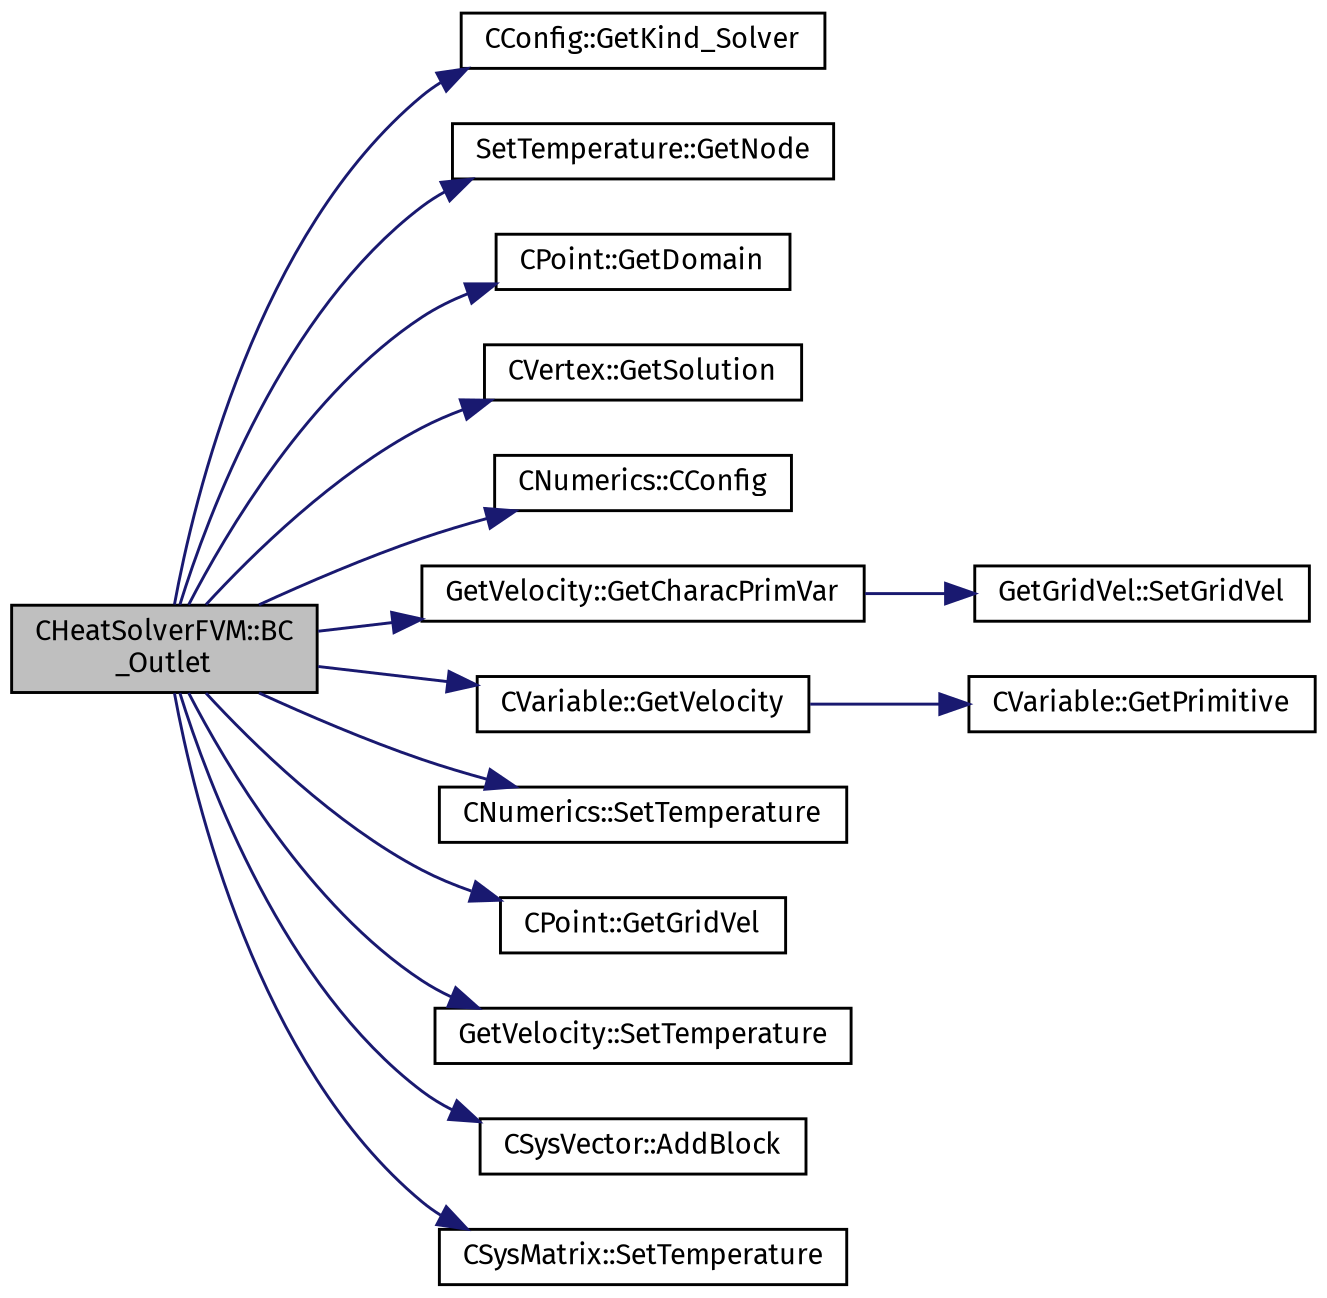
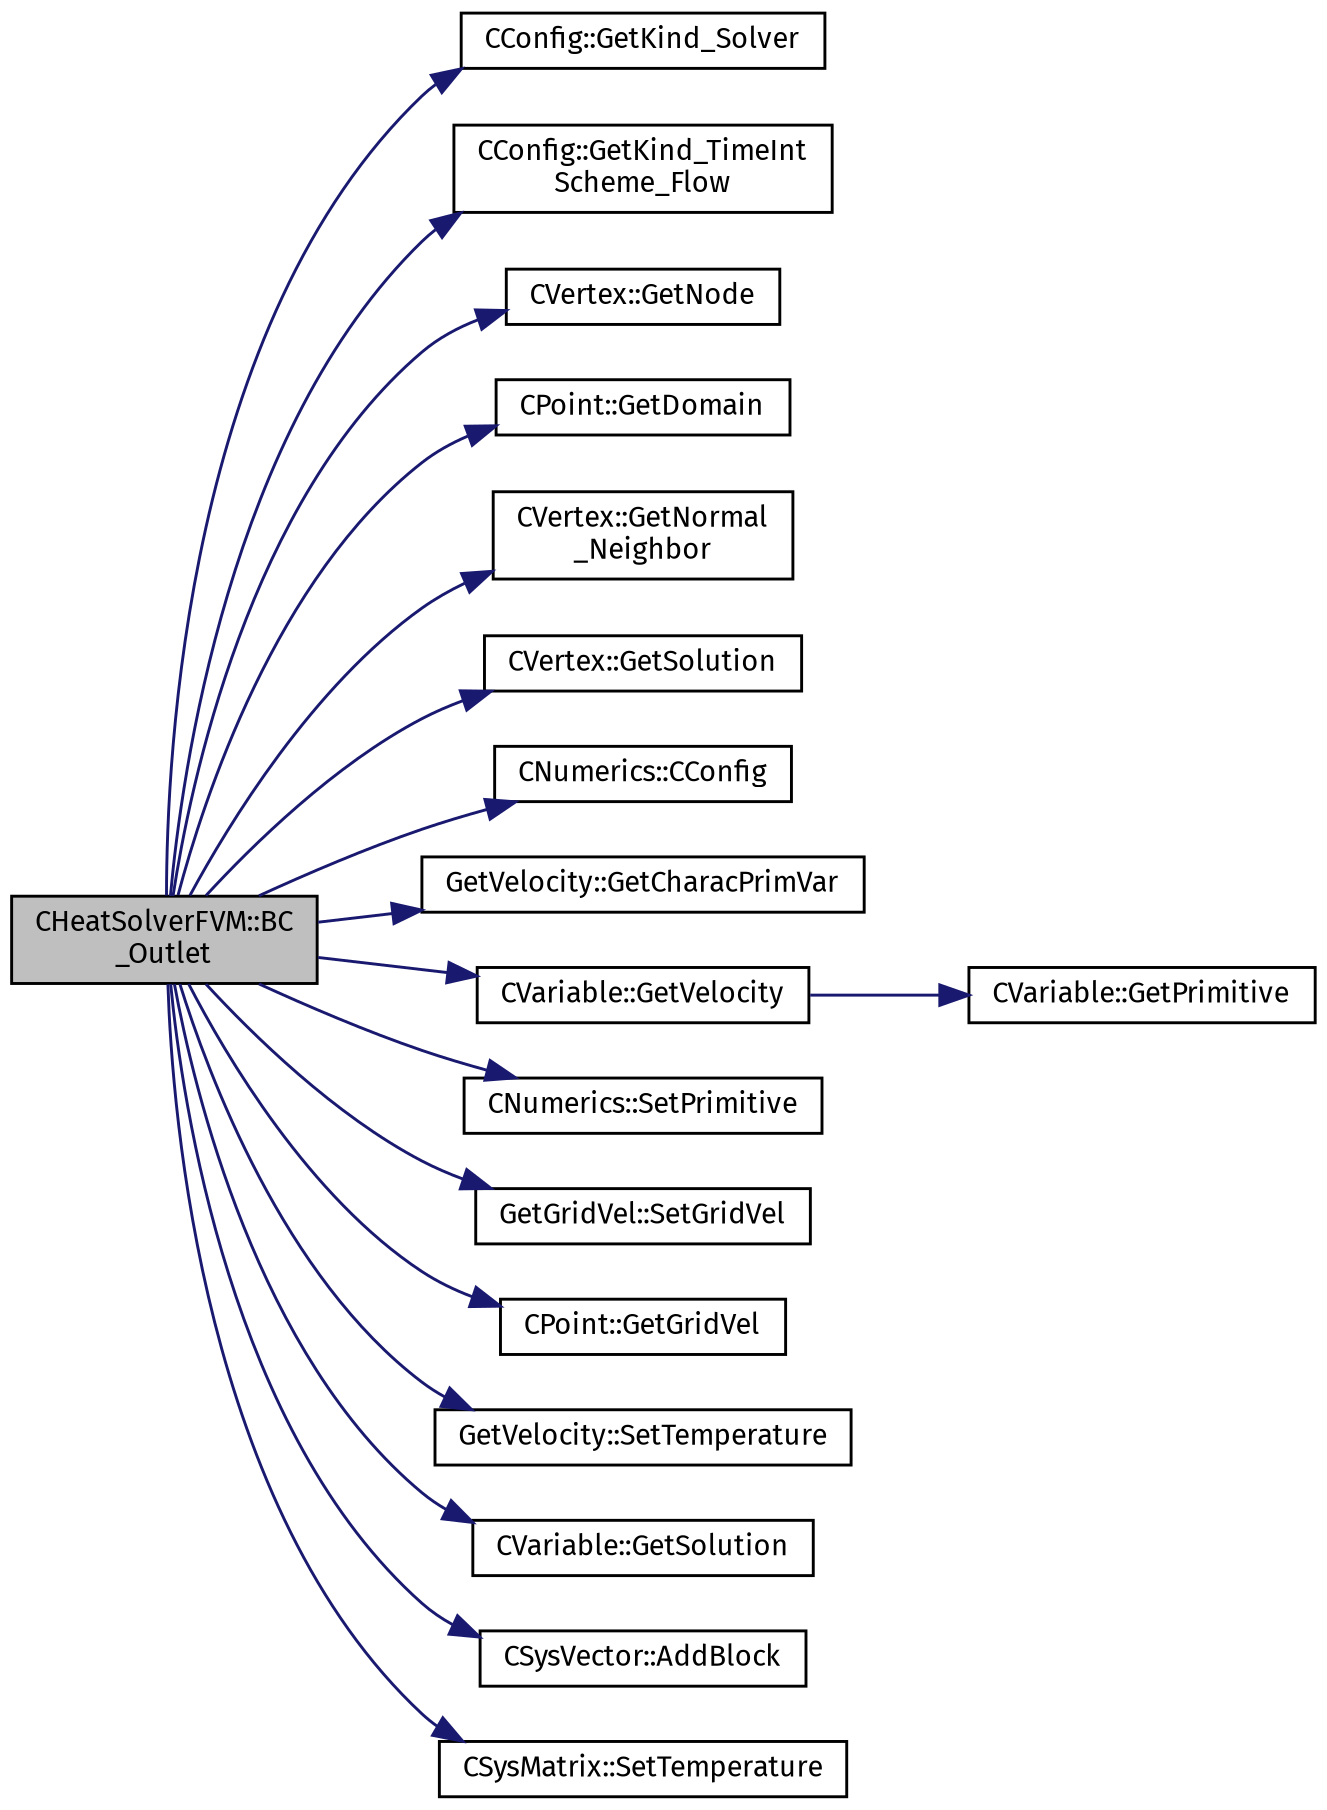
node "SetTemperature::GetNode": label "SetTemperature::GetNode" -> "CVertex::GetNode"
node "CConfig::GetKind_TimeInt Scheme_Flow": added
node "CVertex::GetNormal _Neighbor": added
edge "GetVelocity::GetCharacPrimVar" -> "GetGridVel::SetGridVel": now "CHeatSolverFVM::BC _Outlet" -> "GetGridVel::SetGridVel"
node "CNumerics::SetTemperature": label "CNumerics::SetTemperature" -> "CNumerics::SetPrimitive"
node "CVariable::GetSolution": added
